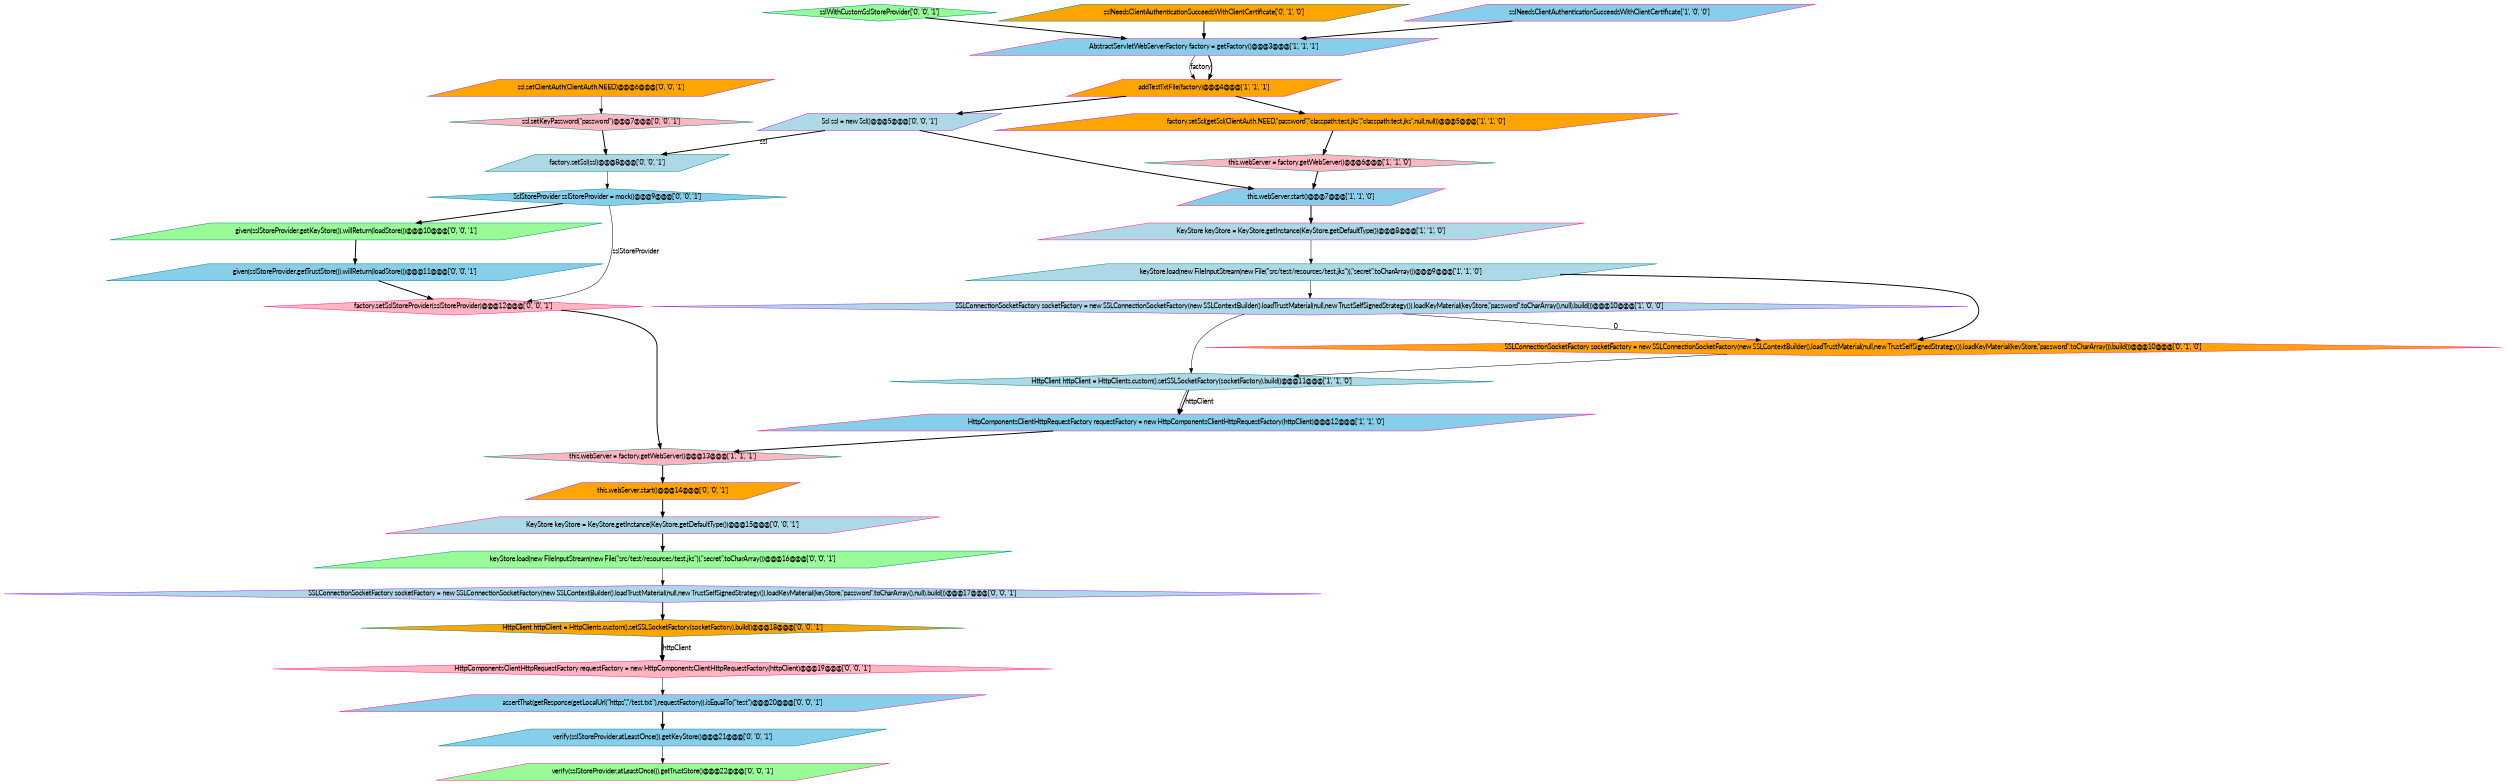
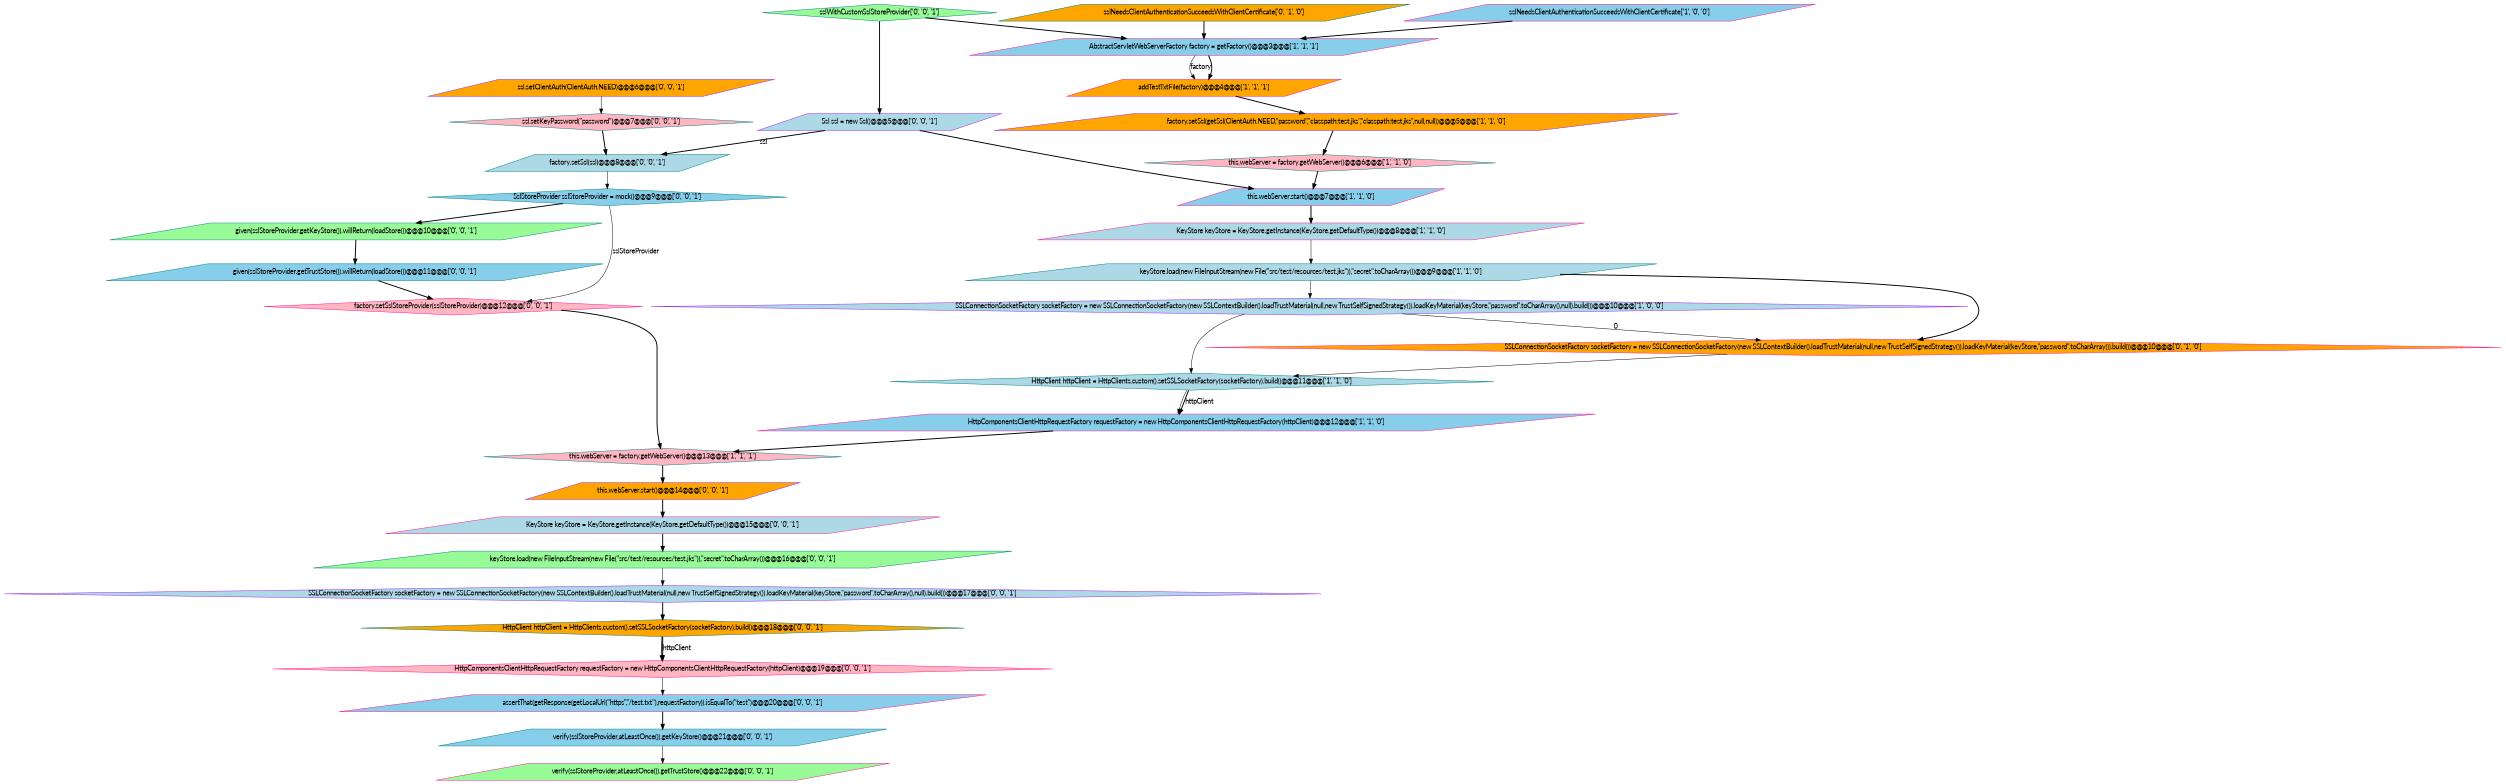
edge "addTestTxtFile(factory)@@@4@@@['1', '1', '1']" -> "Ssl ssl = new Ssl()@@@5@@@['0', '0', '1']": now "sslWithCustomSslStoreProvider['0', '0', '1']" -> "Ssl ssl = new Ssl()@@@5@@@['0', '0', '1']"
